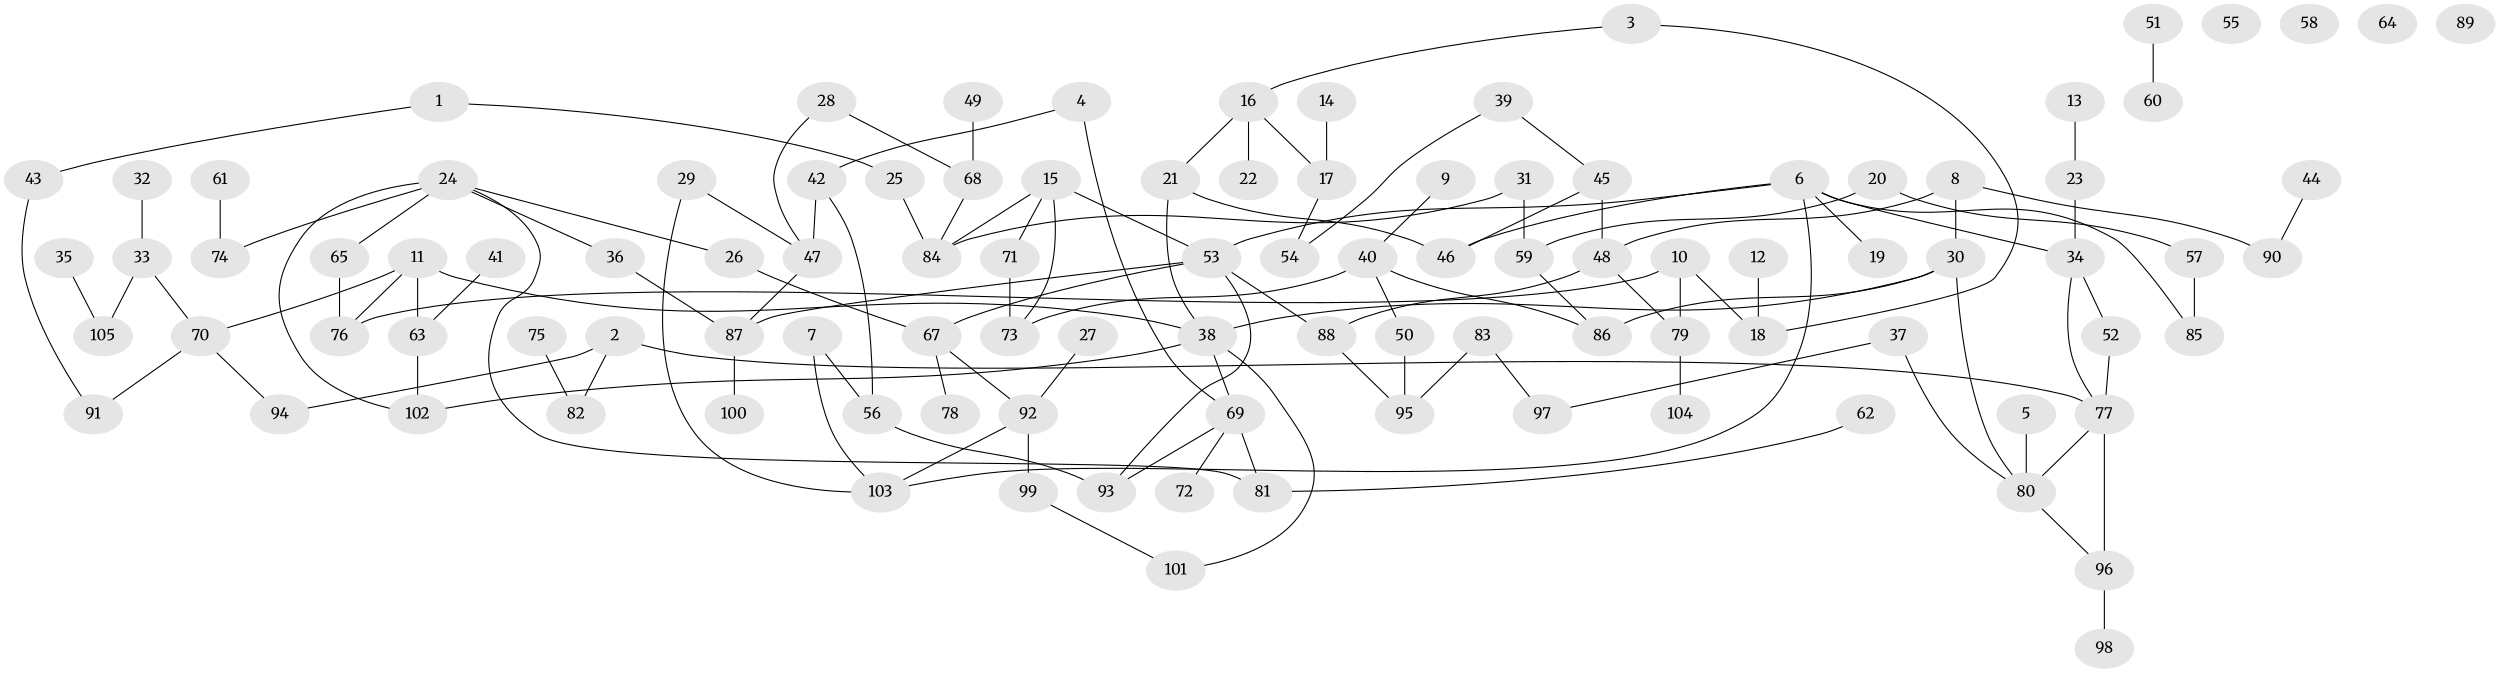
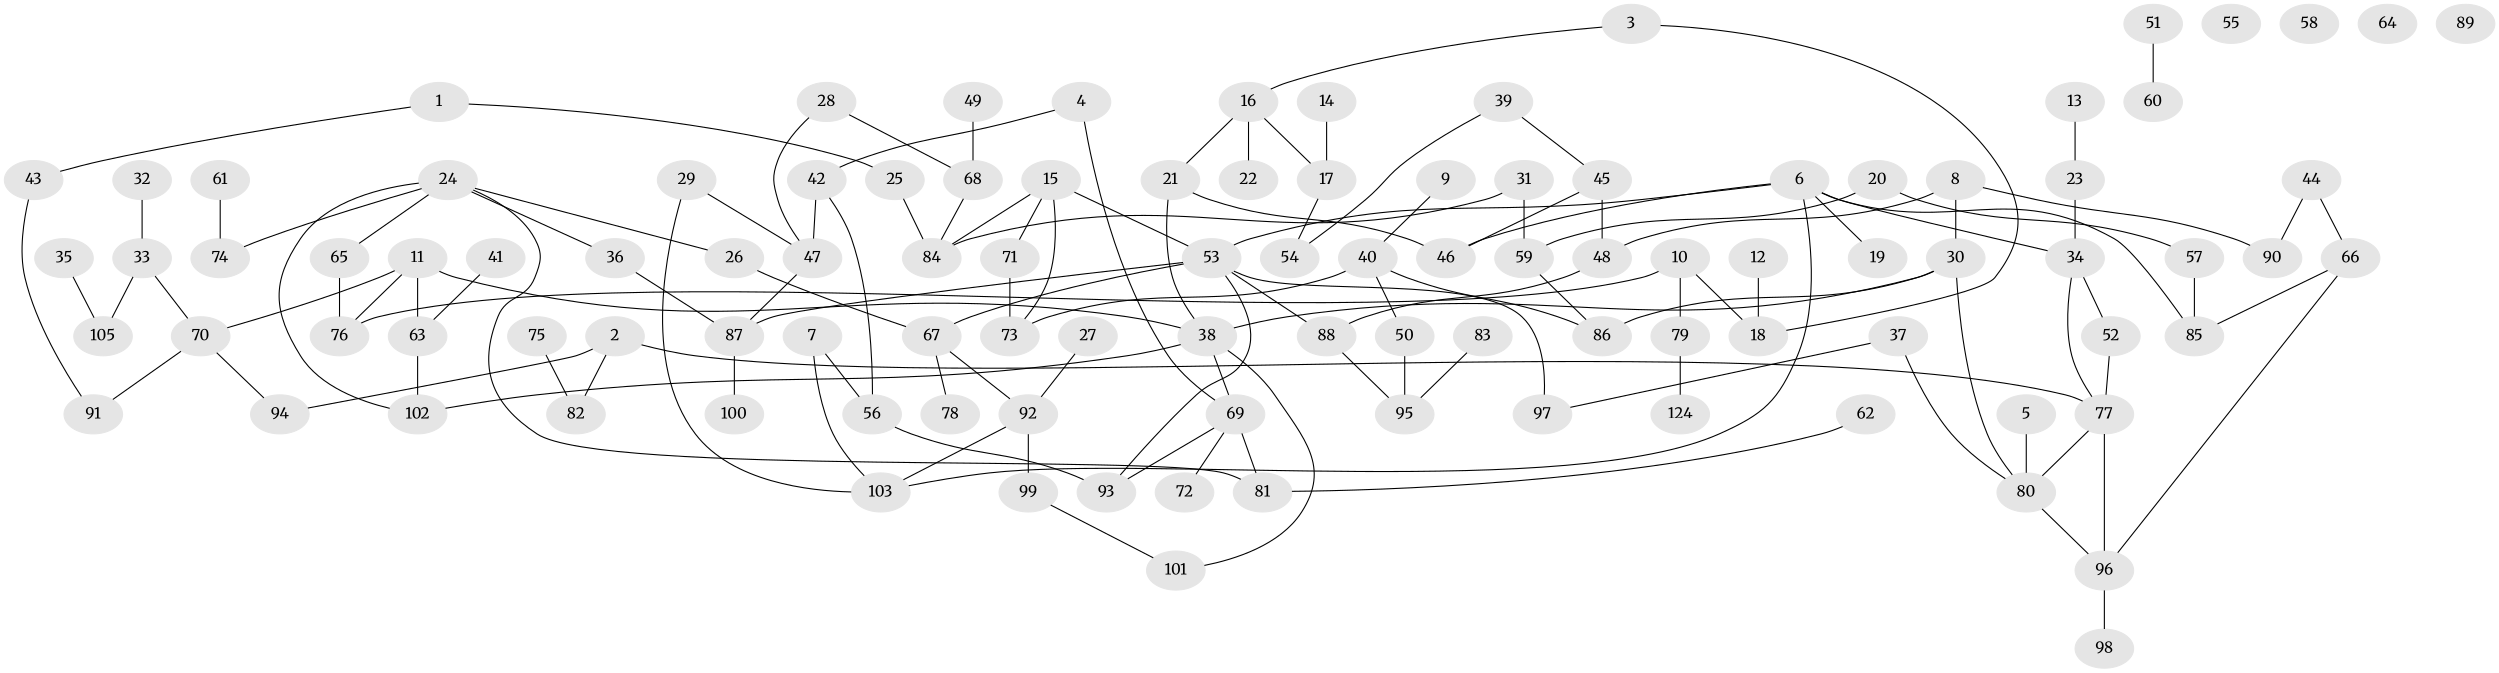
node "66": added
edge "48" -- "79": removed
edge "83" -- "97": now "53" -- "97"
node "104": label "104" -> "124"
